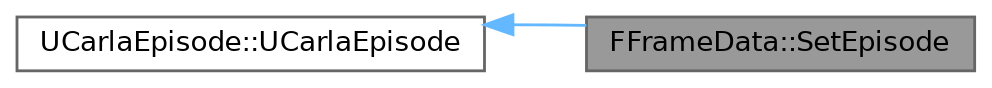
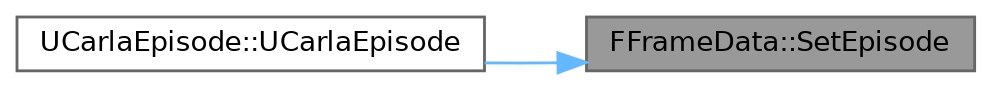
edge "FFrameData::SetEpisode" -> "UCarlaEpisode::UCarlaEpisode": reversed
